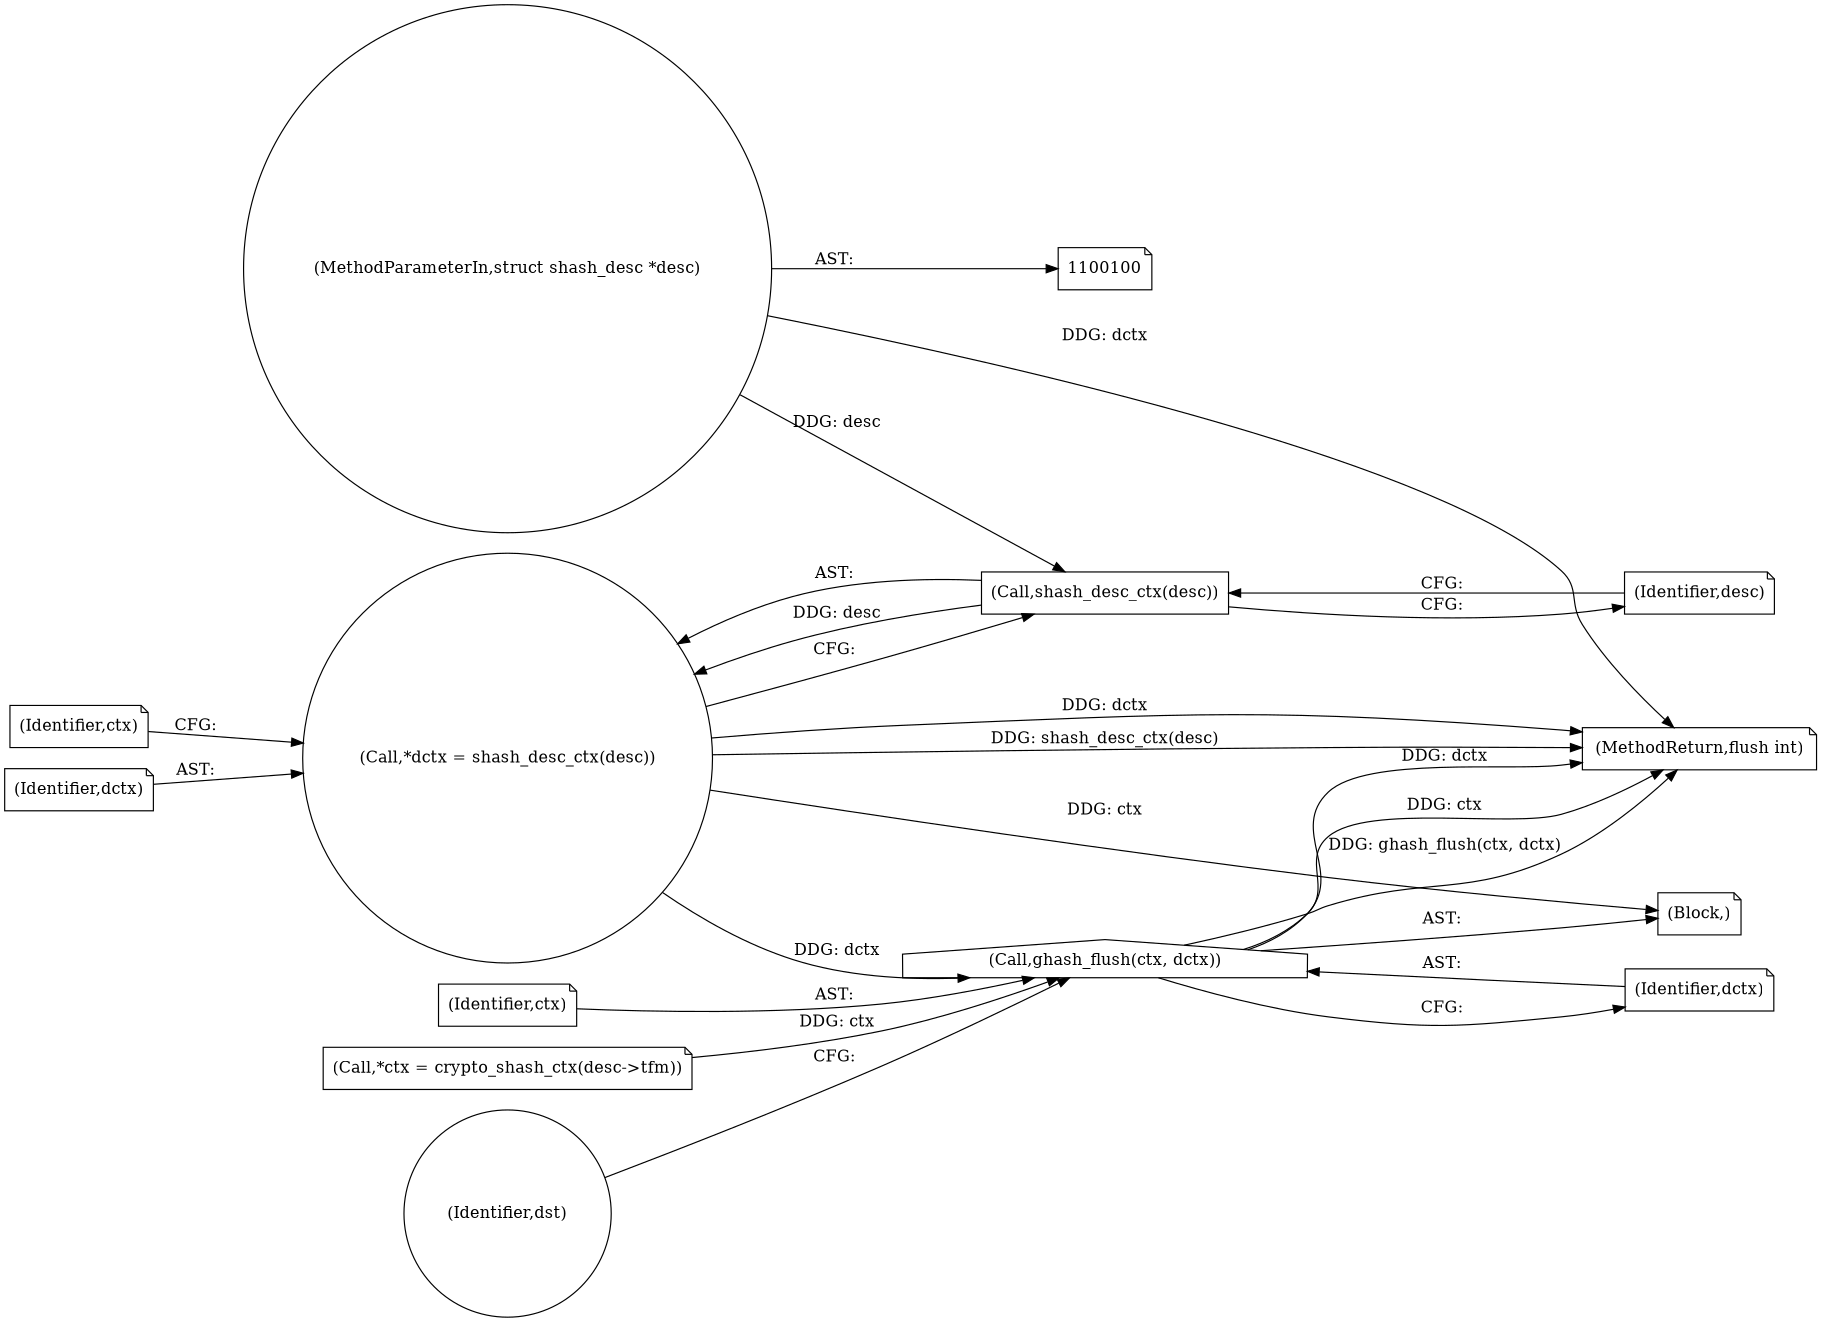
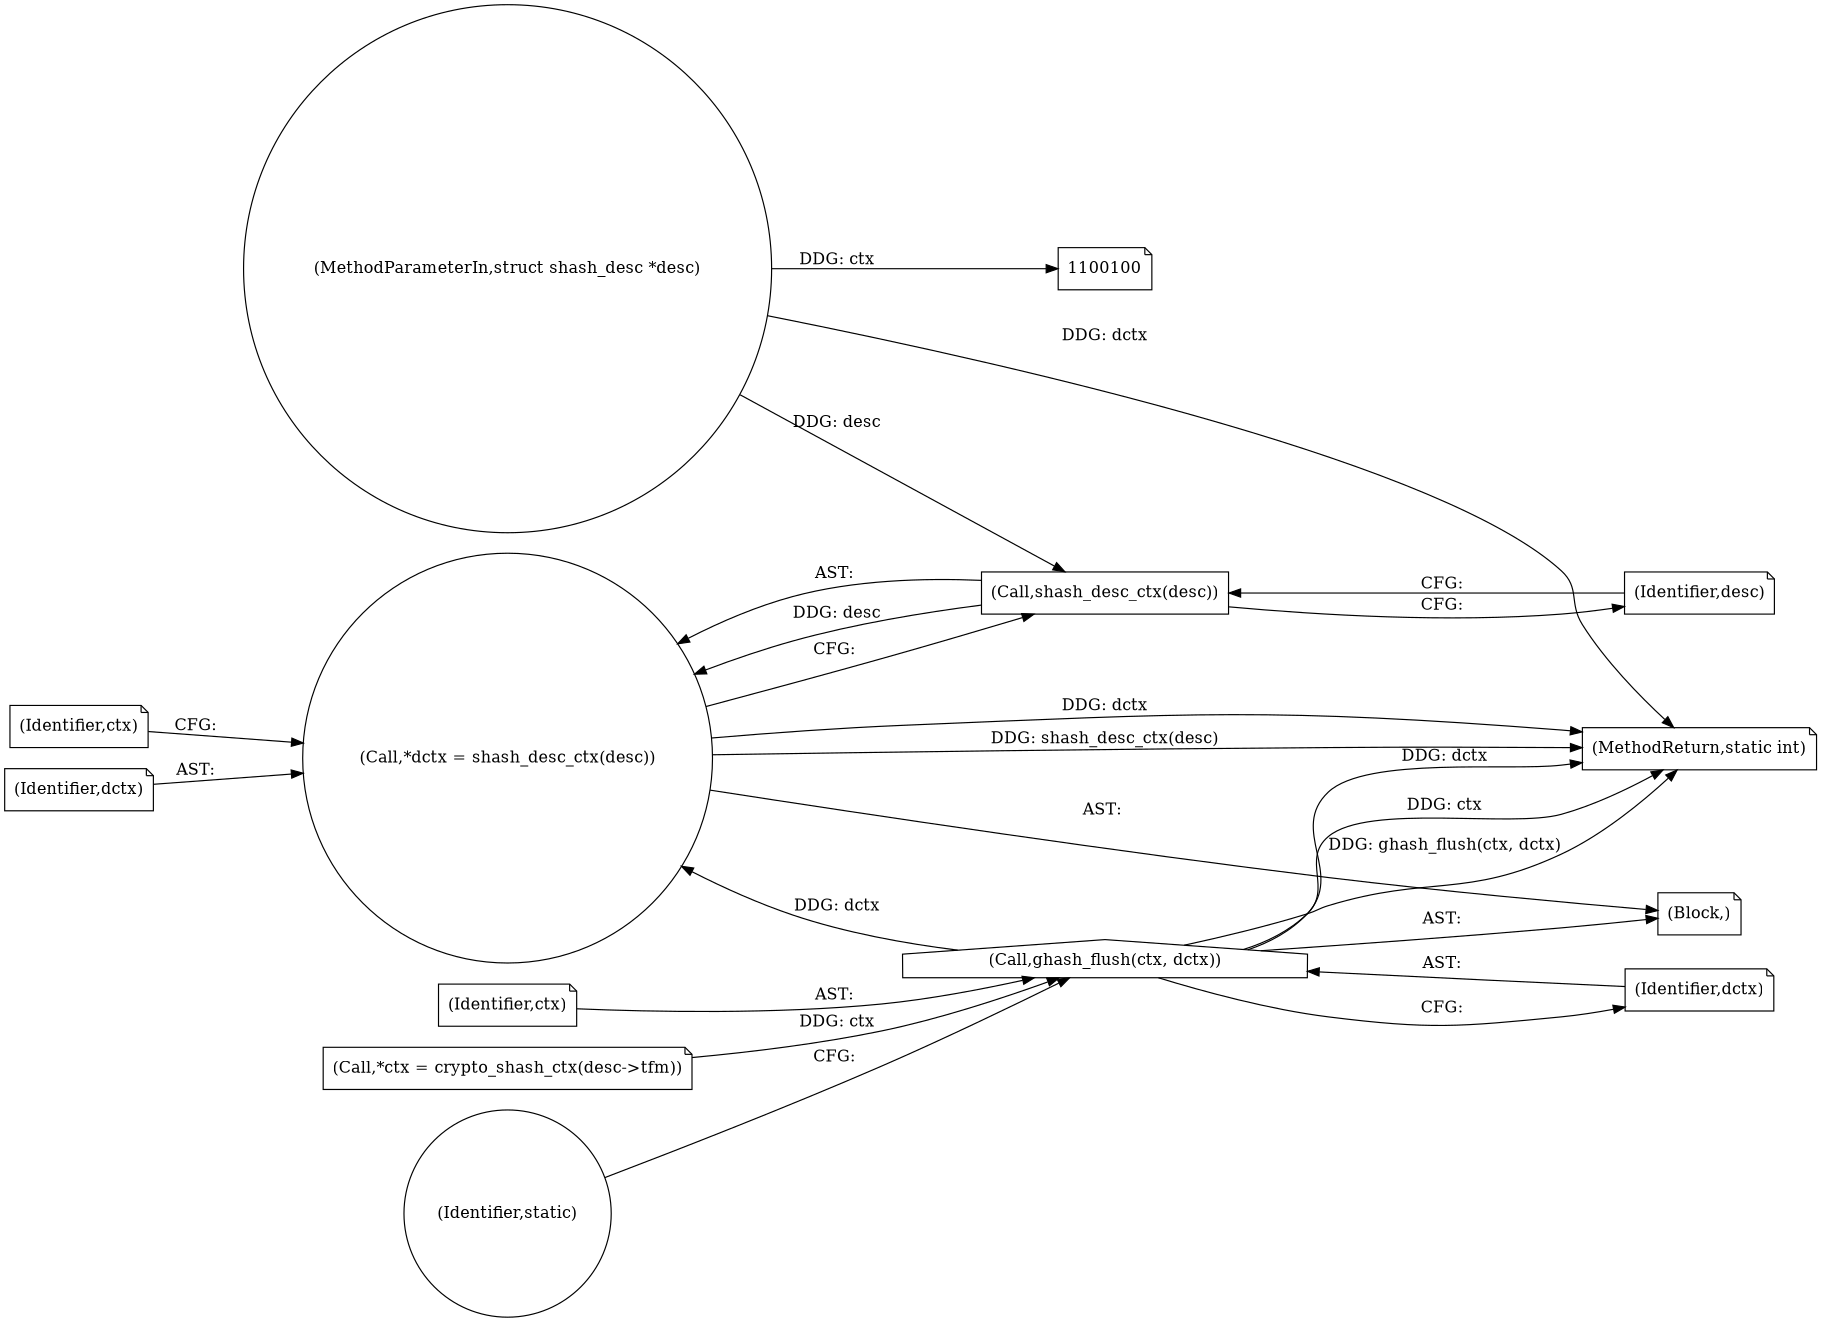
edge "(MethodParameterIn,struct shash_desc *desc)" -> "1100100": label "AST: " -> "DDG: ctx"
node "(MethodReturn,flush int)": label "(MethodReturn,flush int)" -> "(MethodReturn,static int)"
edge "(Call,*dctx = shash_desc_ctx(desc))" -> "(Block,)": label "DDG: ctx" -> "AST: "
edge "(Call,*dctx = shash_desc_ctx(desc))" -> "(Call,ghash_flush(ctx, dctx))": reversed
node "(Identifier,dst)": label "(Identifier,dst)" -> "(Identifier,static)"
